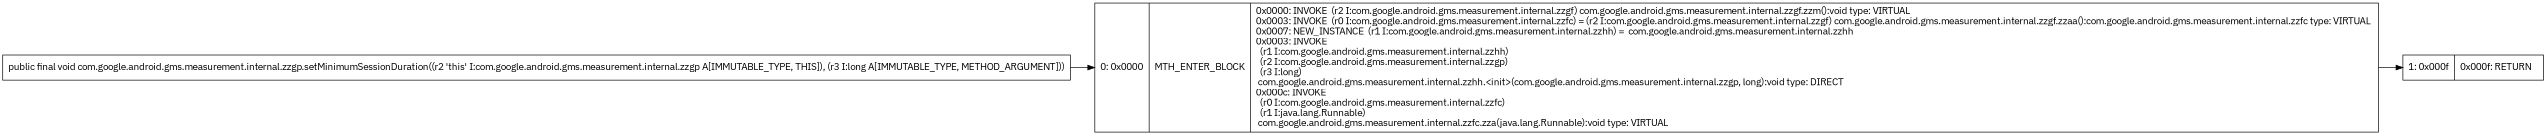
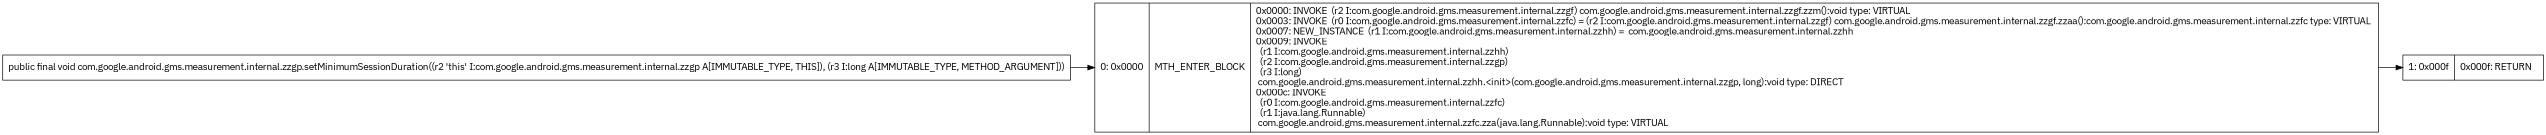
node "0: 0x0000": text "0x0003: INVOKE" -> "0x0009: INVOKE"
